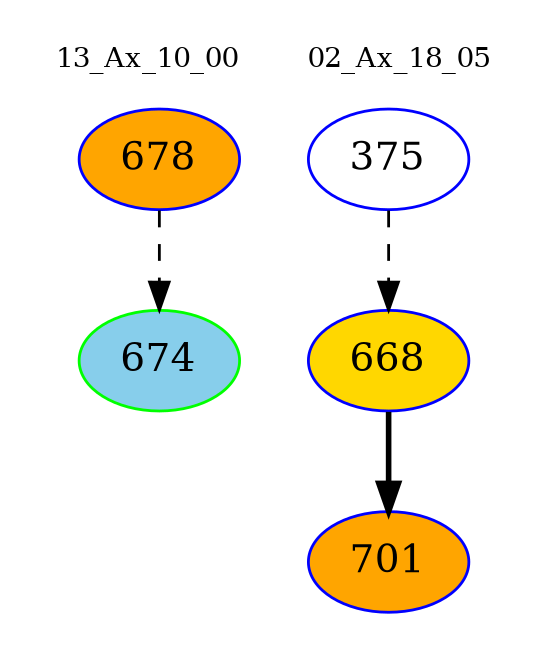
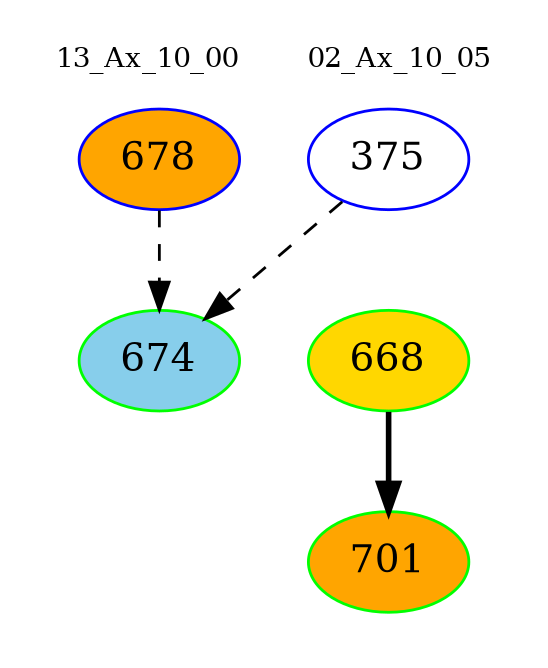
cluster "02_Ax_18_05": label "02_Ax_18_05" -> "02_Ax_10_05"
edge "375" -> "668": now "375" -> "674"
node "668": color blue -> green
node "701": color blue -> green
